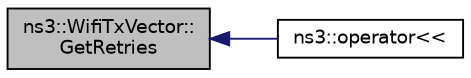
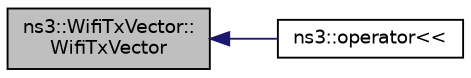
node "ns3::WifiTxVector:: GetRetries": label "ns3::WifiTxVector:: GetRetries" -> "ns3::WifiTxVector:: WifiTxVector"
